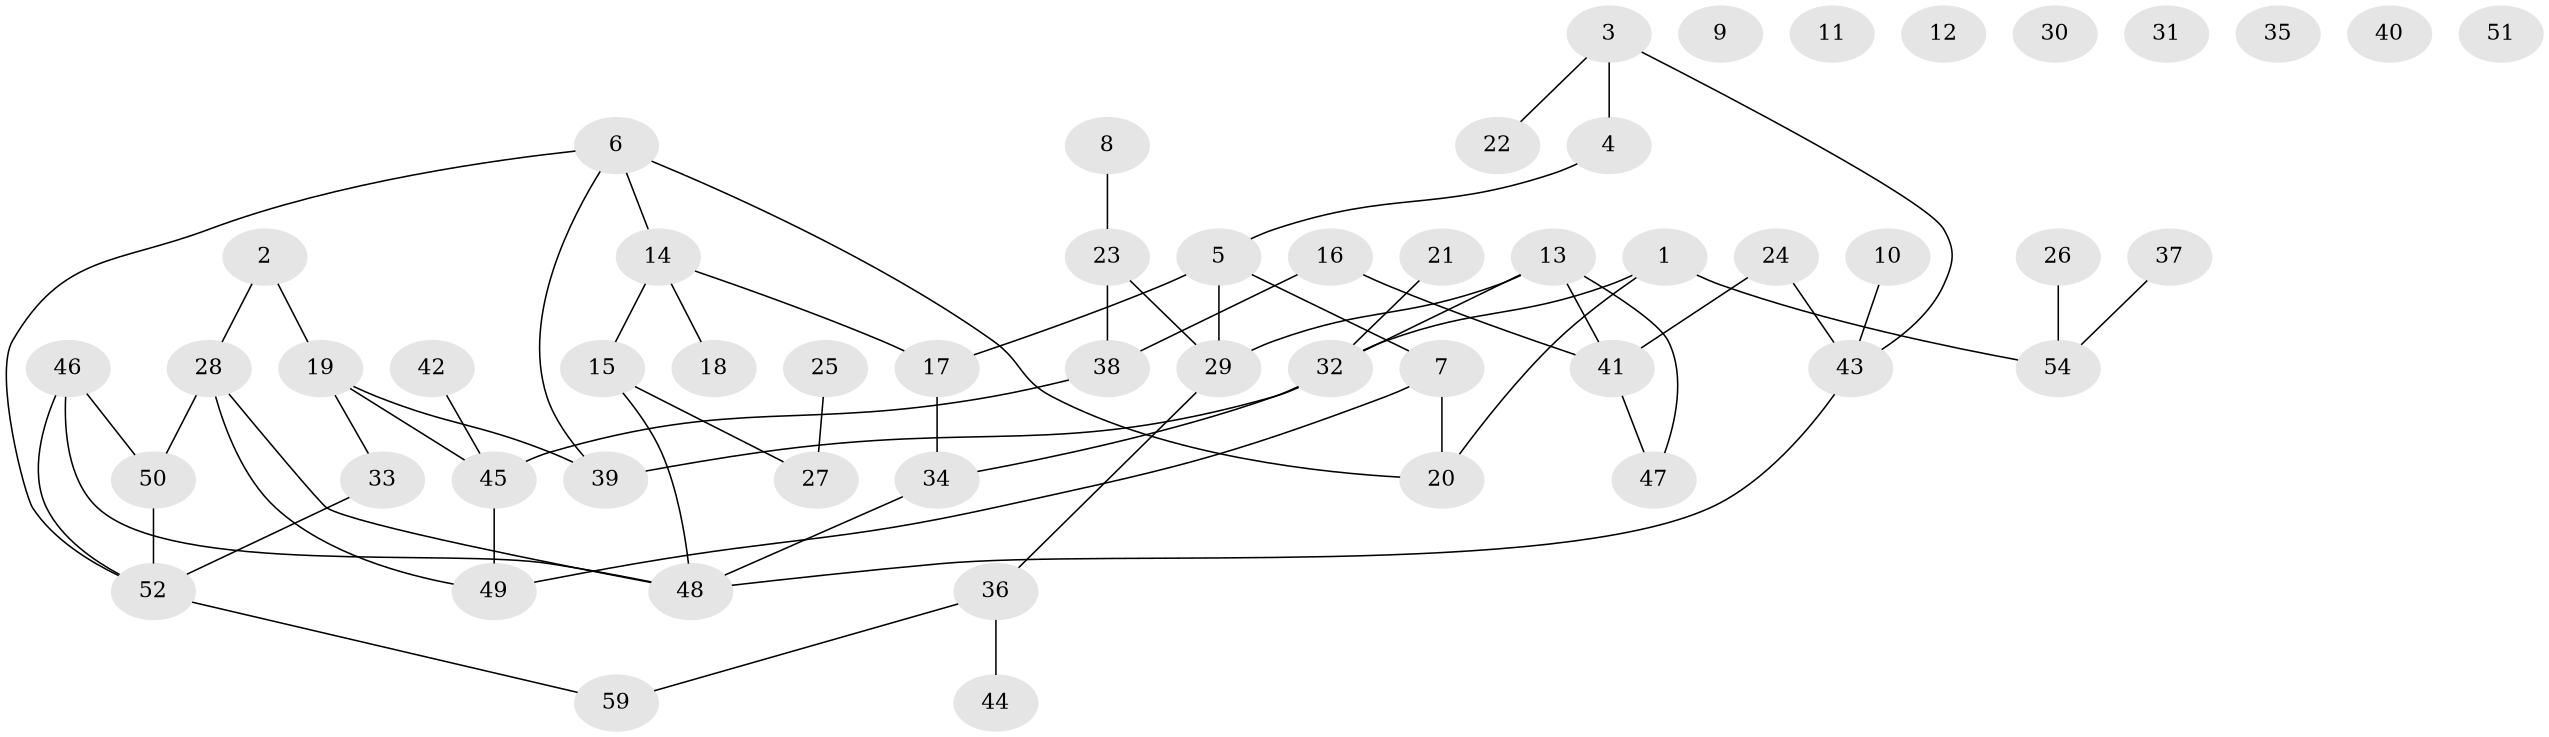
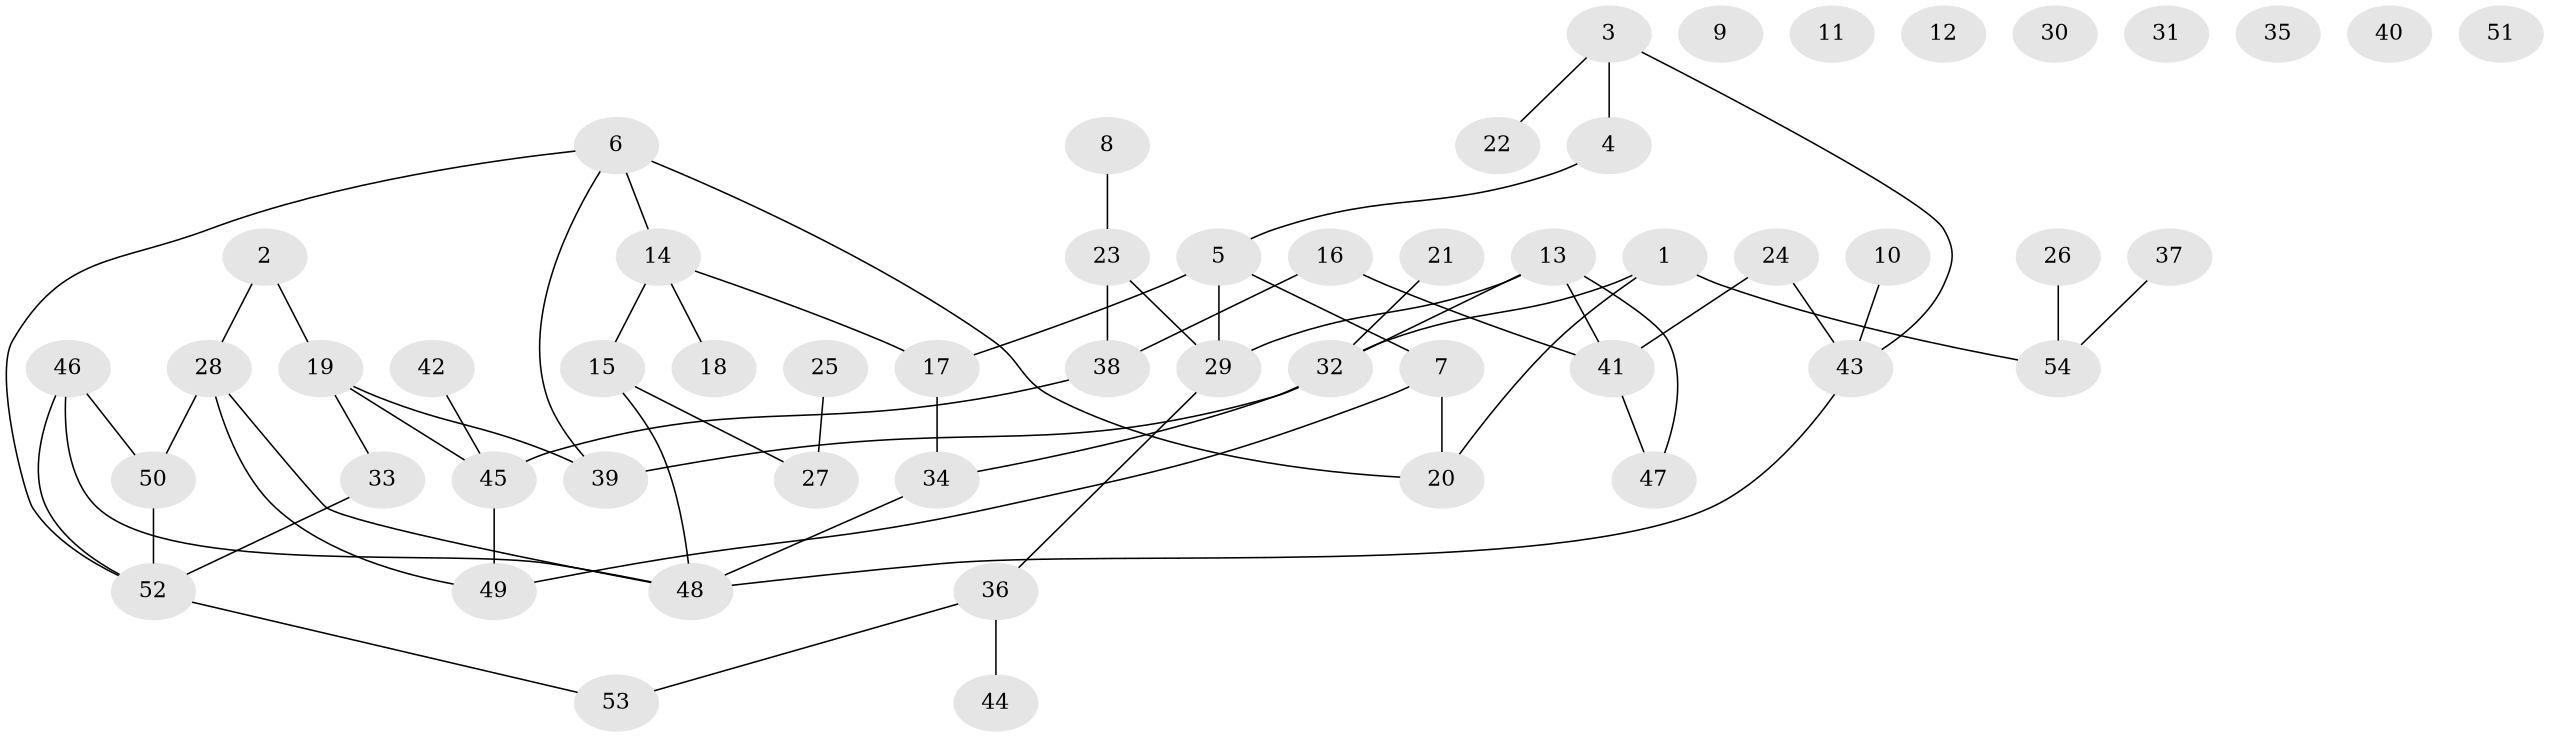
node "59": label "59" -> "53"
